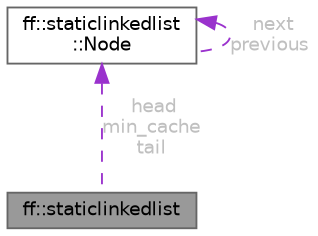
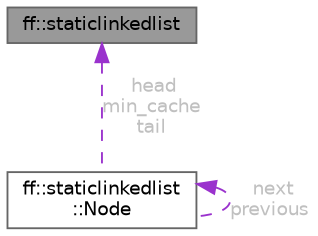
edge "ff::staticlinkedlist" -> "ff::staticlinkedlist ::Node": reversed
